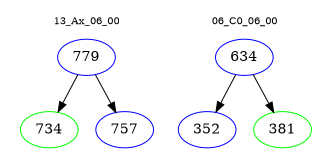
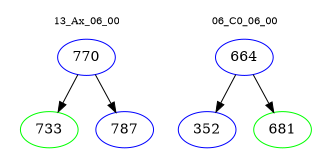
node "779": label "779" -> "770"
node "634": label "634" -> "664"
node "734": label "734" -> "733"
node "757": label "757" -> "787"
node "381": label "381" -> "681"
